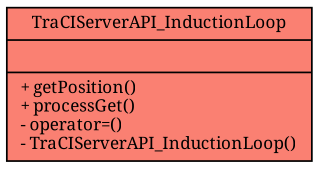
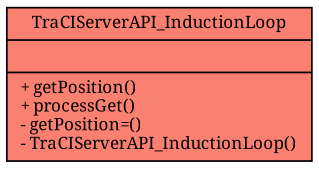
node "TraCIServerAPI_InductionLoop": text "- operator=()" -> "- getPosition=()"
